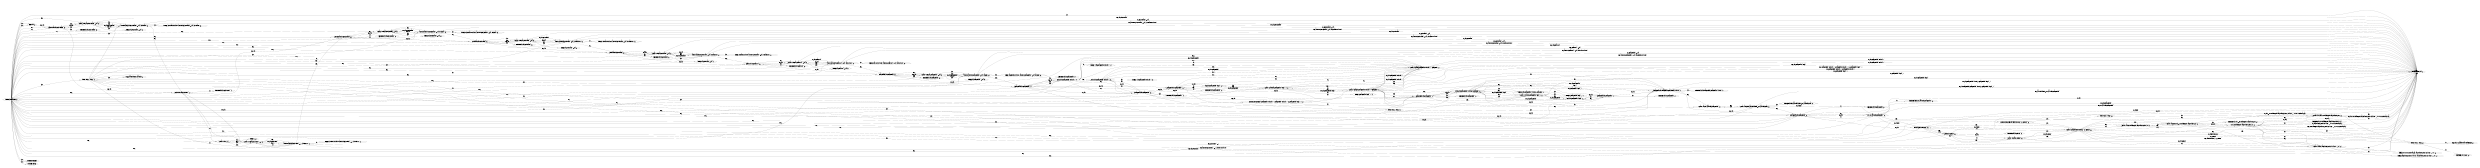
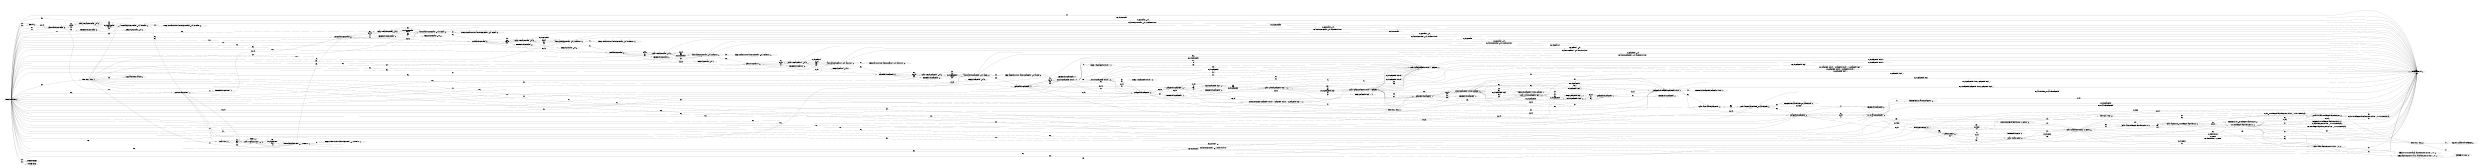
edge "(getServerName,this.getServerName())" -> "(getServerPort,this.getServerPort())": label "DDG: this" -> "DDG: 1"
edge "(METHOD,checkParameters)" -> "(<init>,new java.io.File(getTargetFolder()))": added, label "DDG:"
edge "(getForce,this.getForce())" -> "(IDENTIFIER,this,this.getForce())": reversed
edge "(METHOD,checkParameters)" -> "(IDENTIFIER,$obj1,<empty>)": added, label "DDG:"
